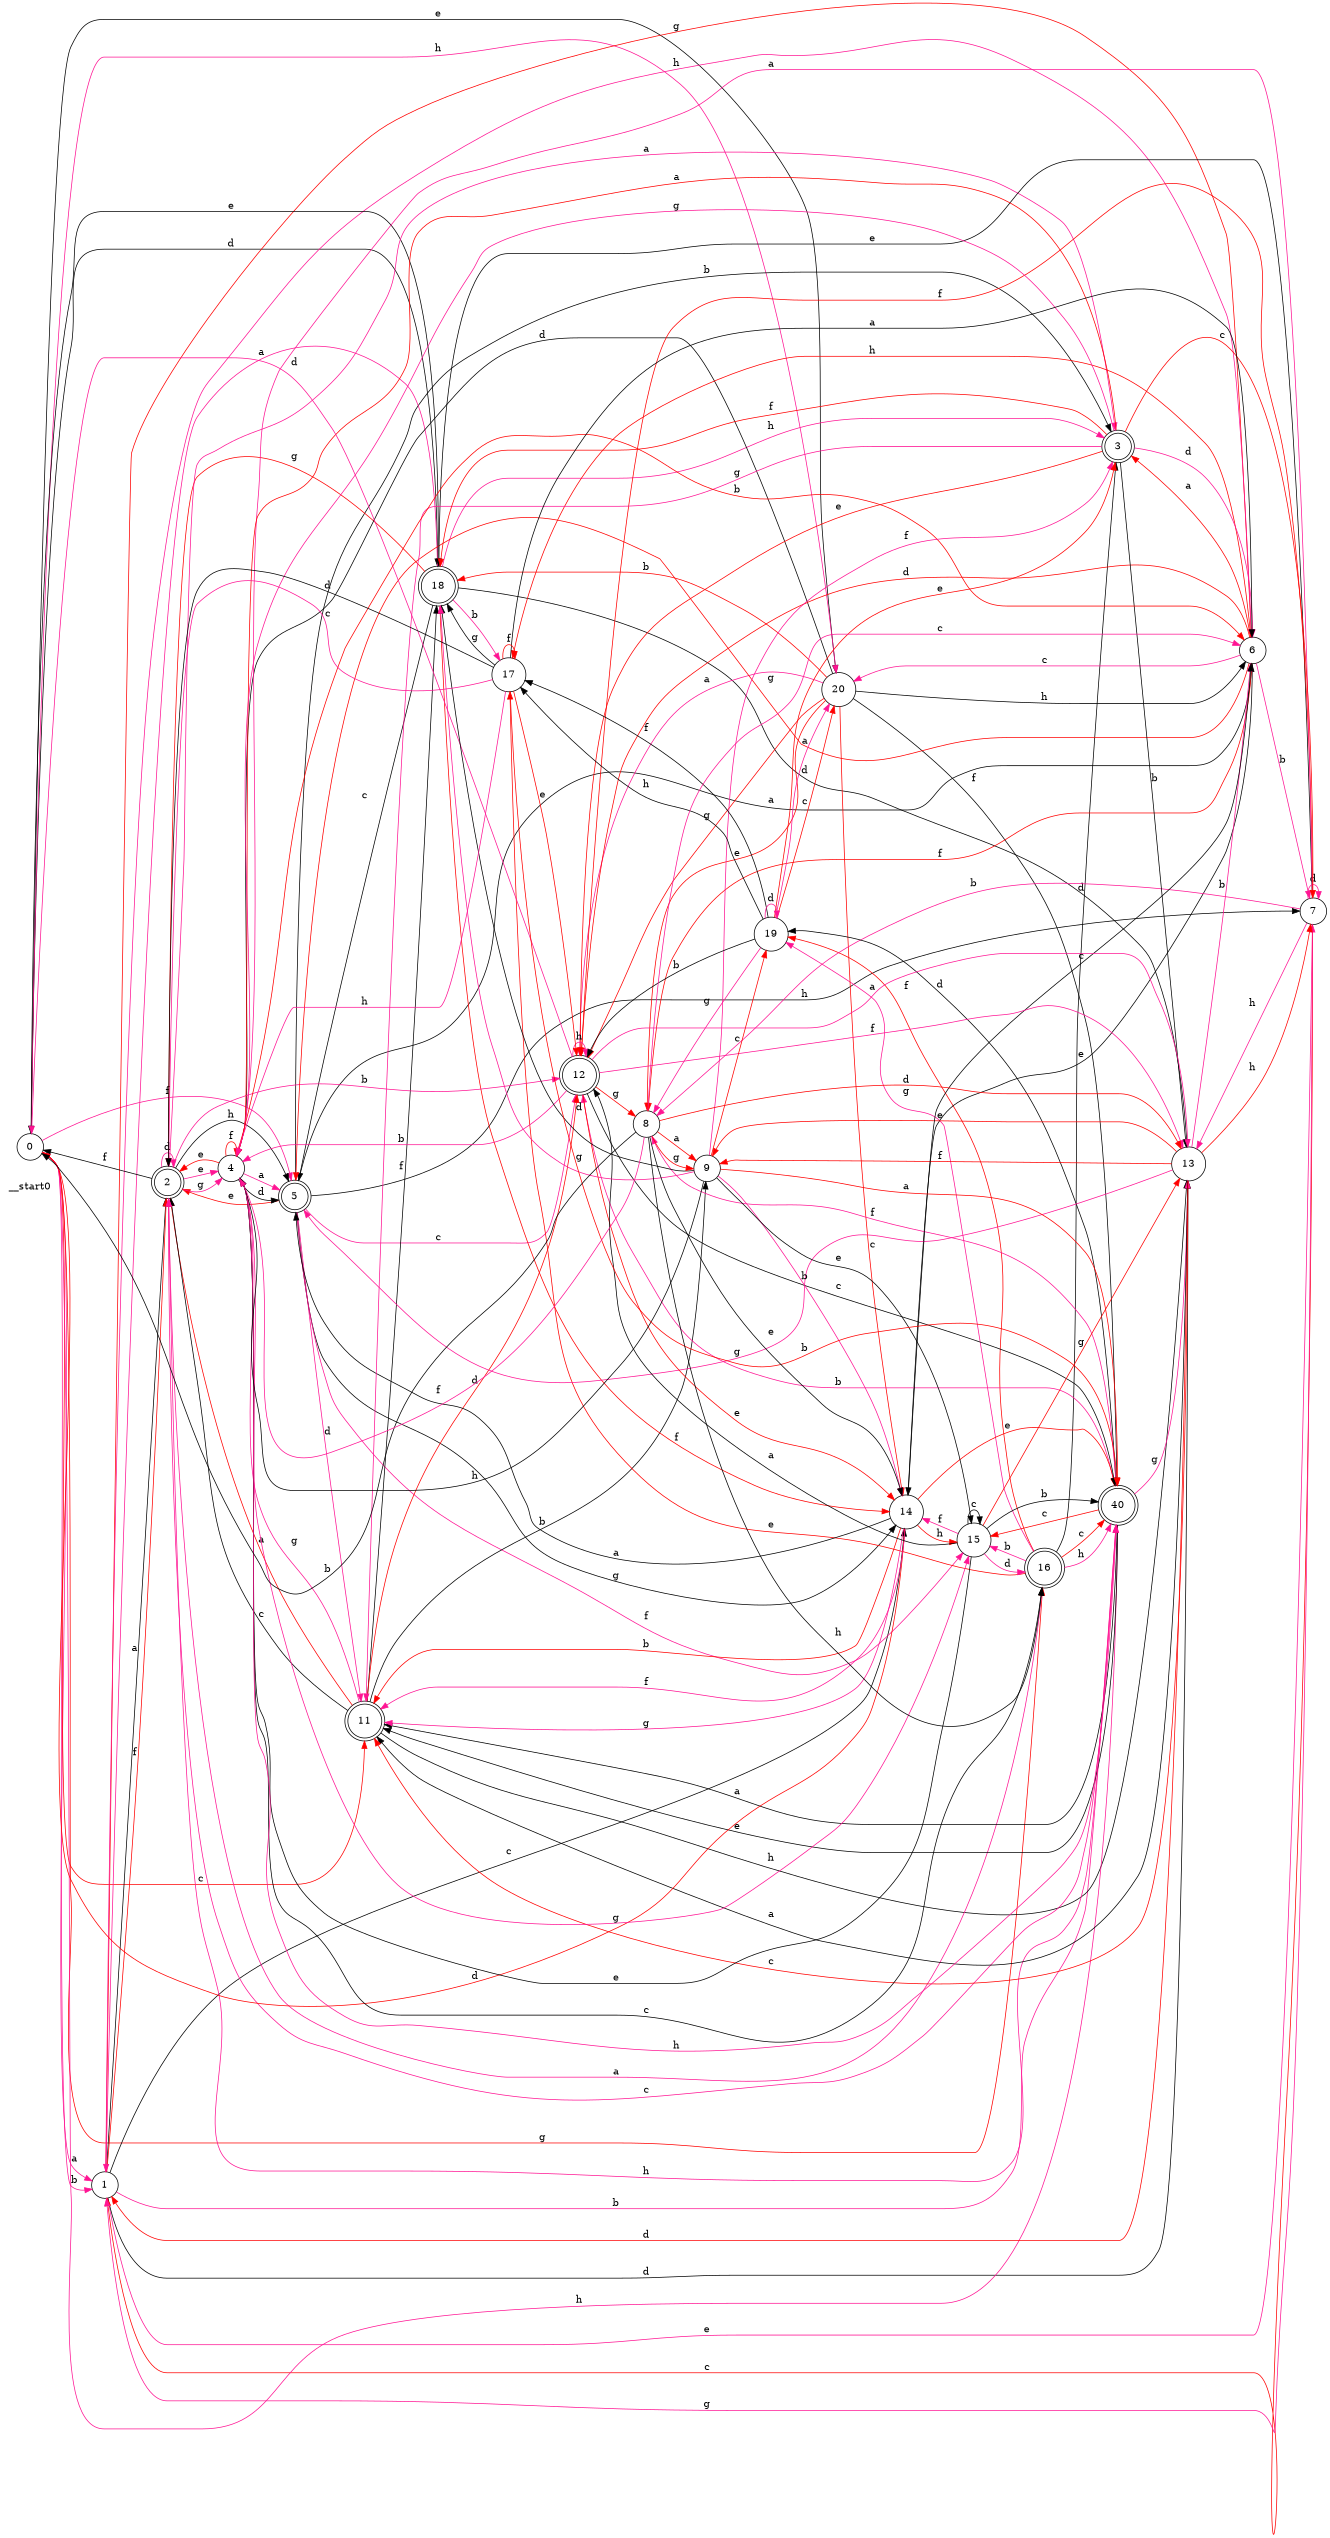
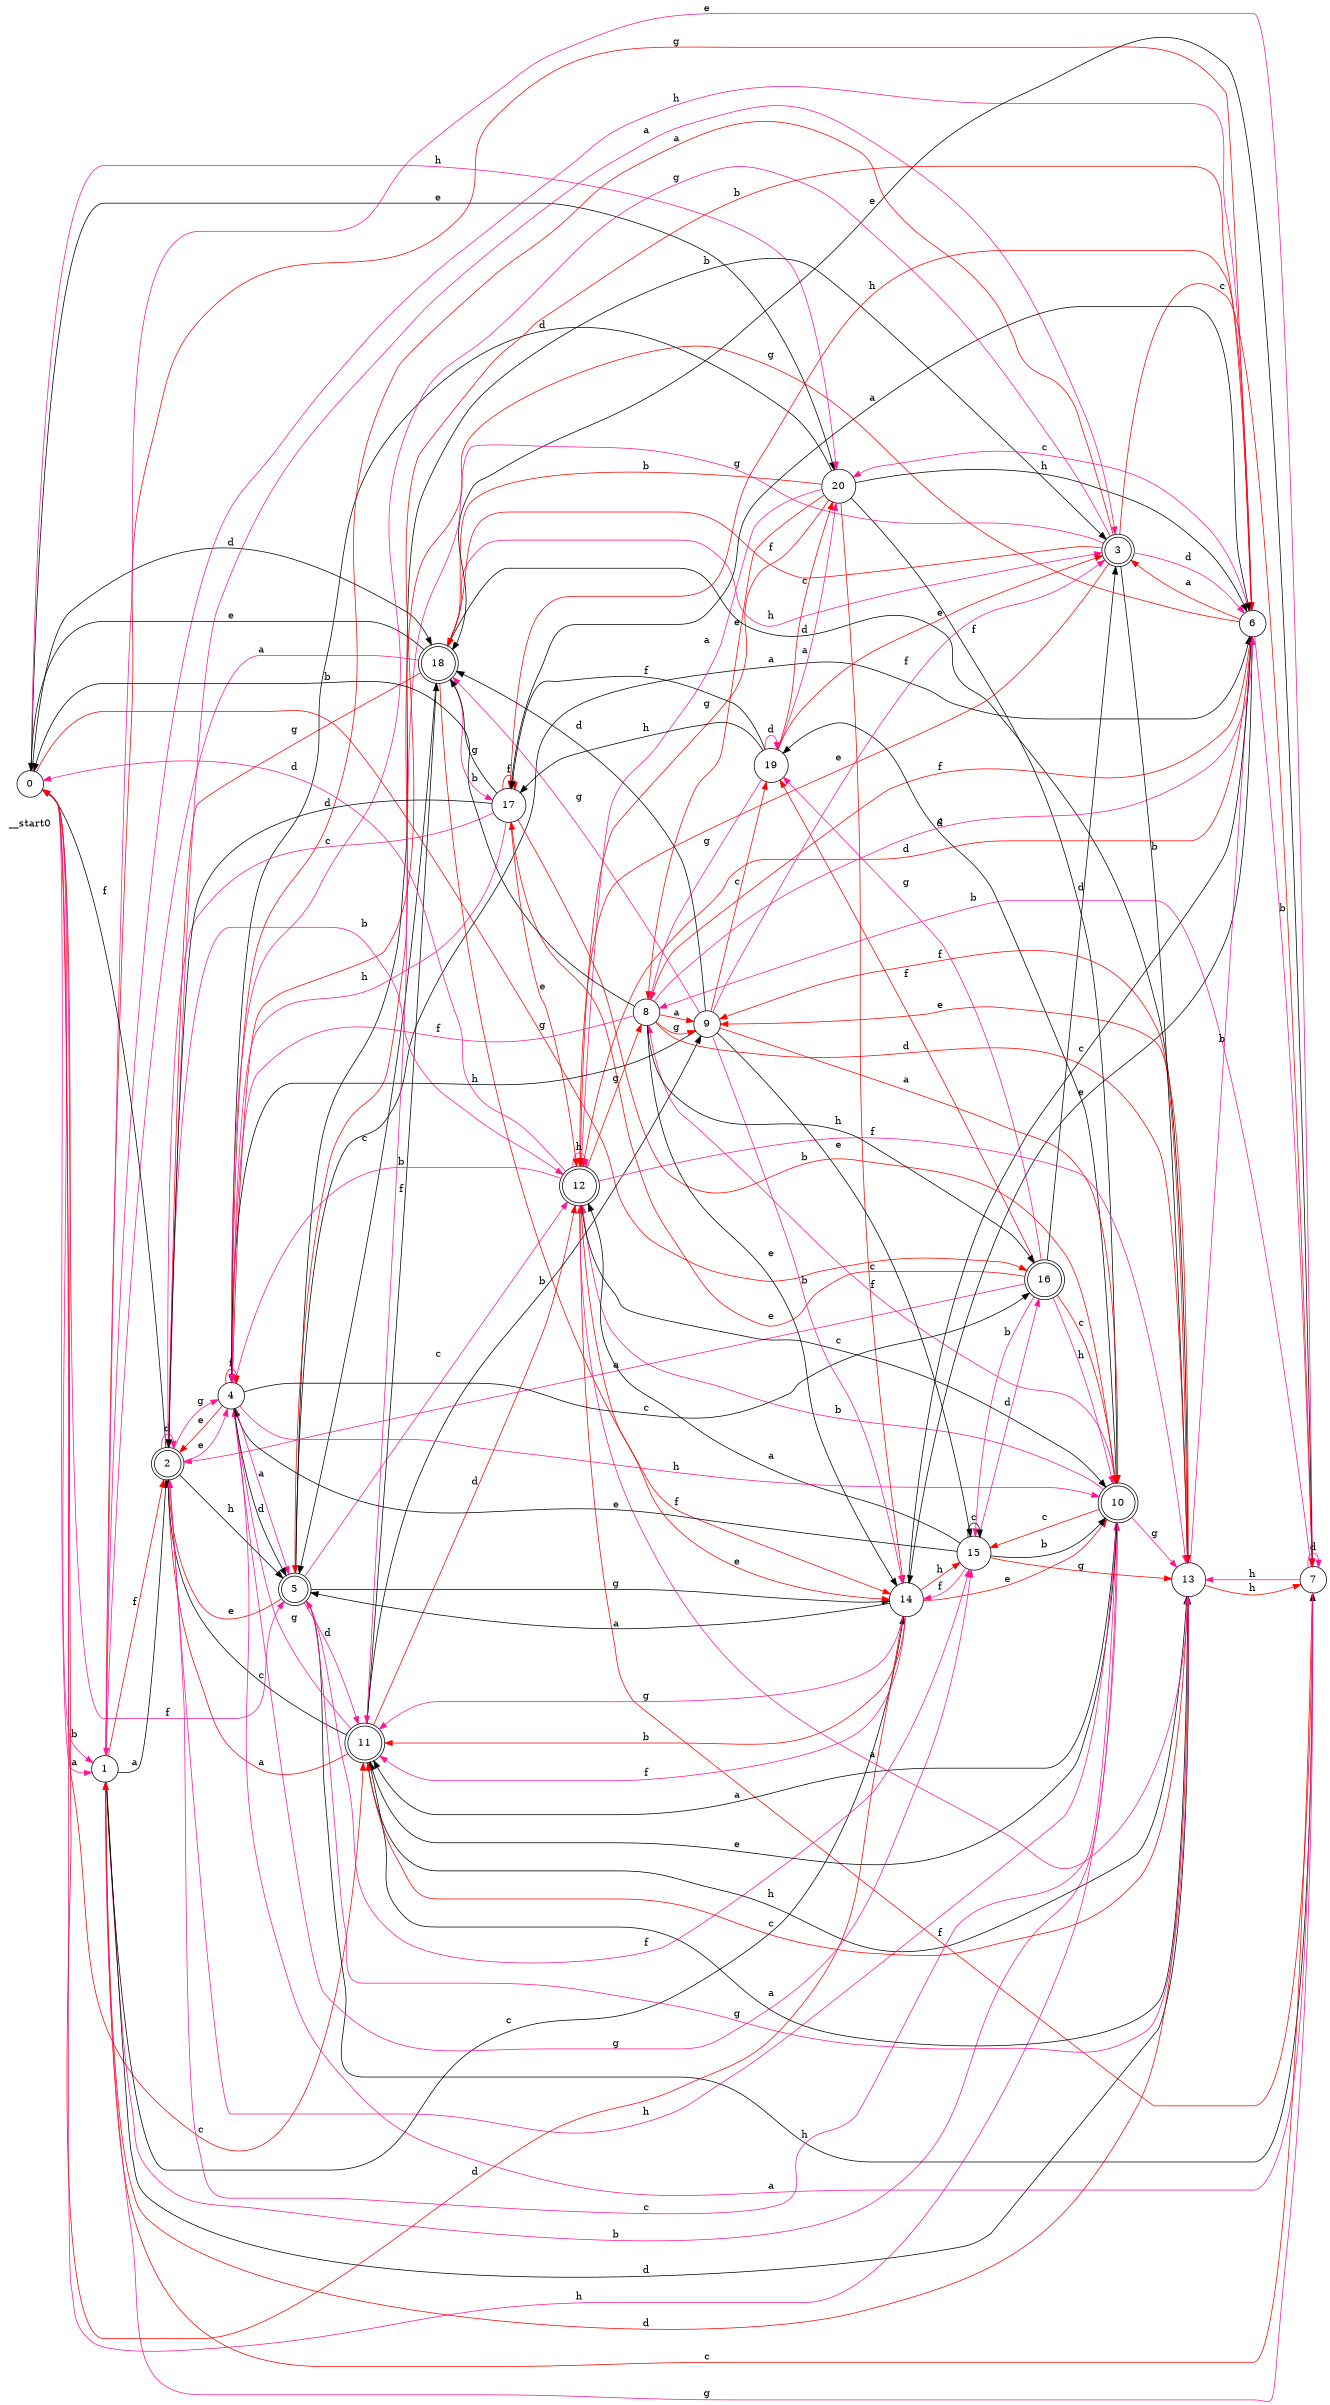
edge "19" -> "12": removed, label "b"
node "40": label "40" -> "10"
